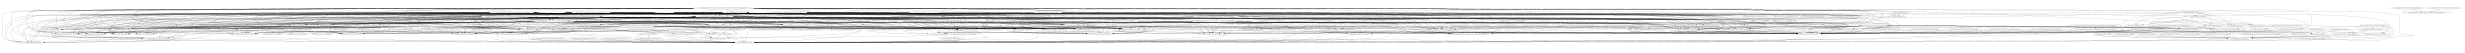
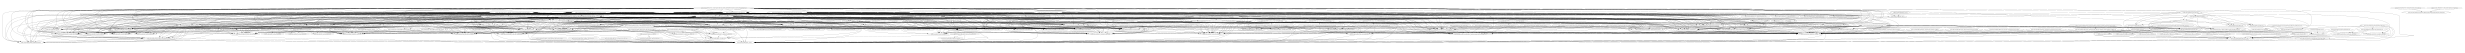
node "org.jfree.data.time$FixedMillisecond#hashCode()": removed
